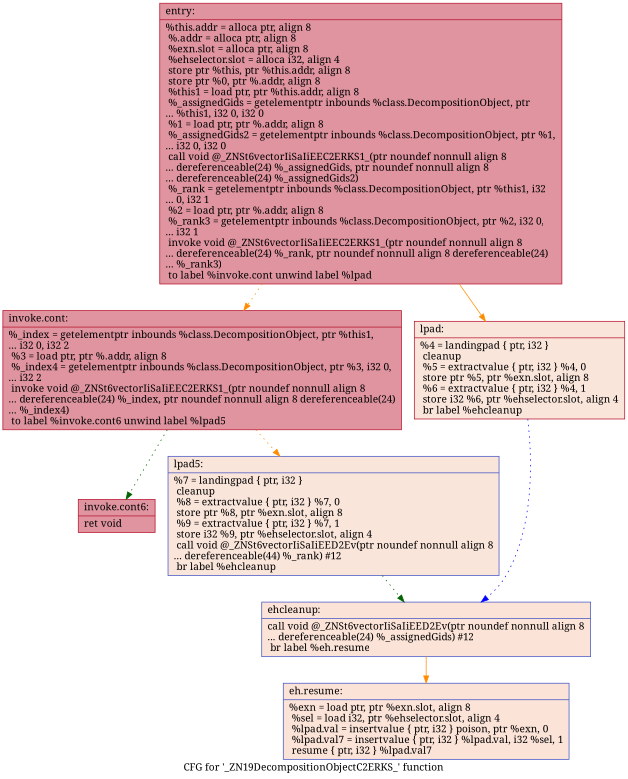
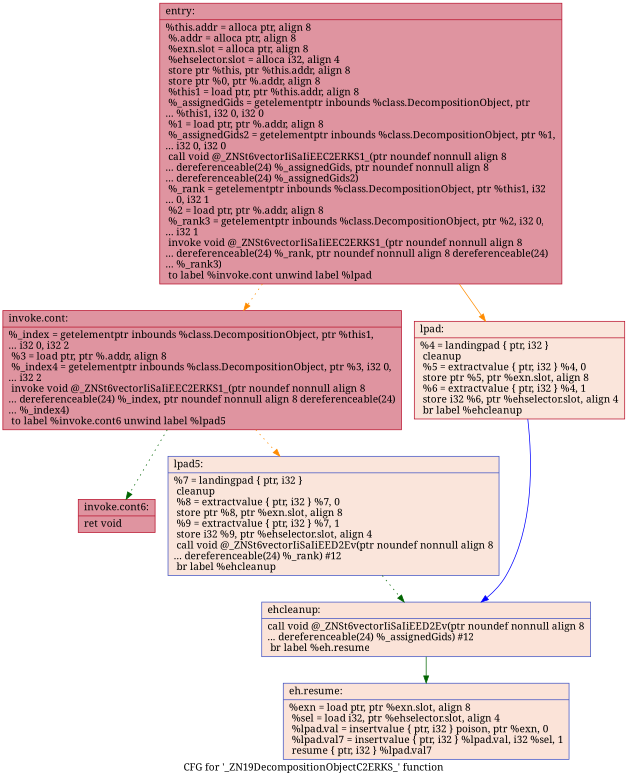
edge "lpad:" -> "ehcleanup:": style dotted -> solid
node "lpad5:": text "... dereferenceable(44) %_rank) #12" -> "... dereferenceable(24) %_rank) #12"
edge "ehcleanup:" -> "eh.resume:": color darkorange -> darkgreen
